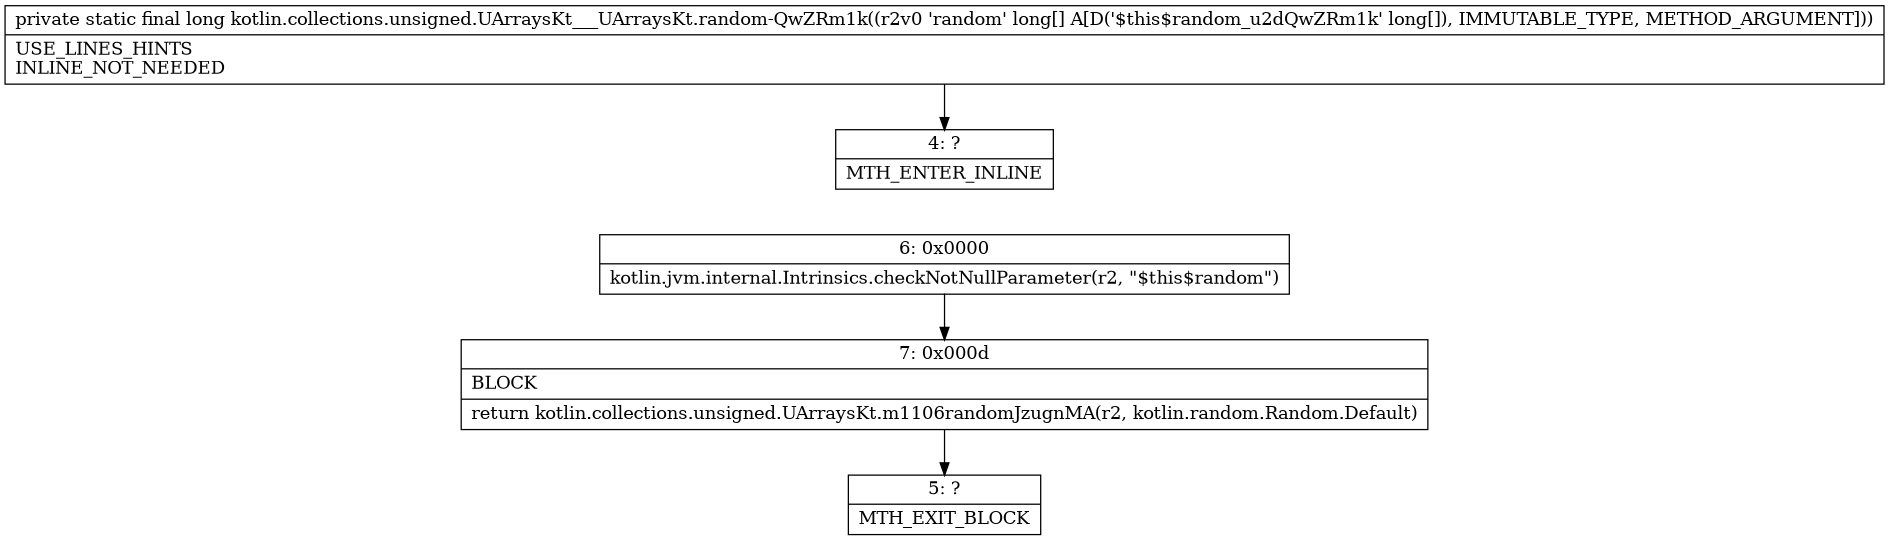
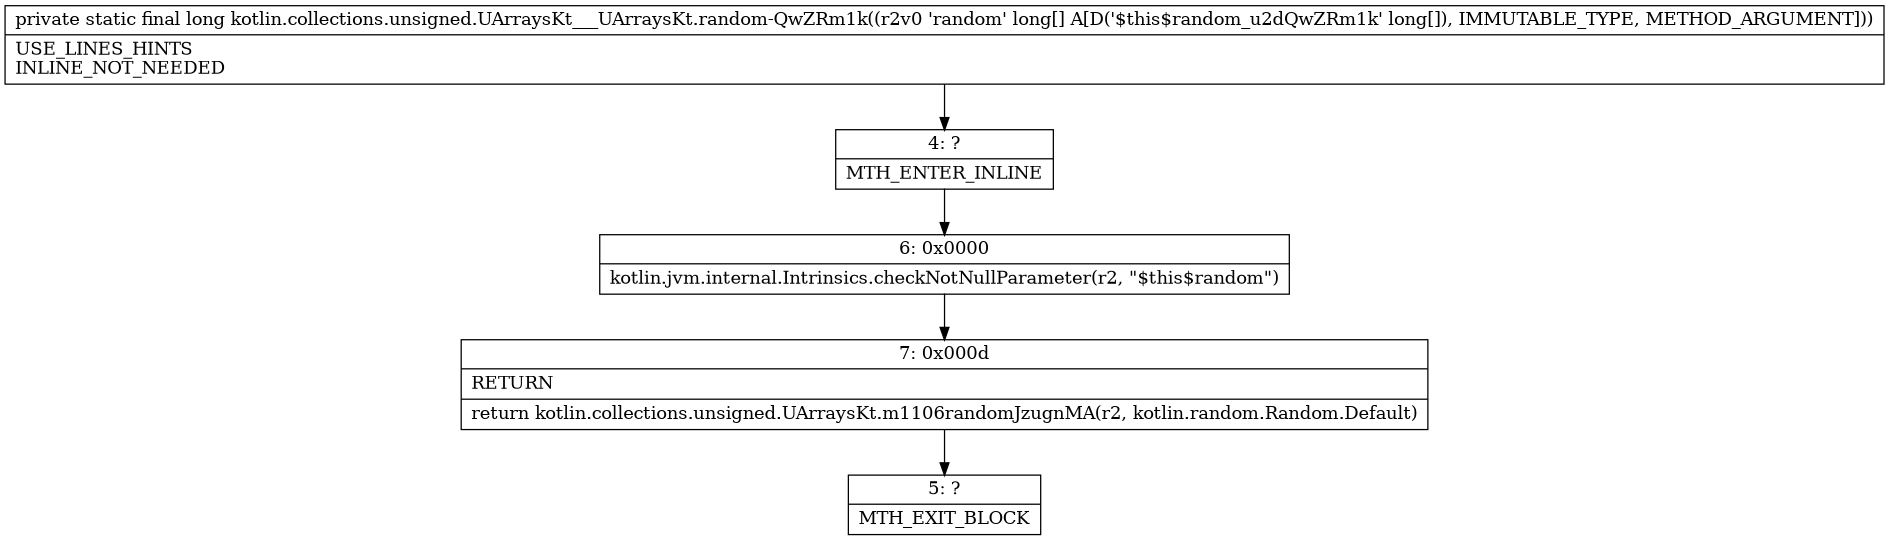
edge "4: ?" -> "6: 0x0000": added
node "7: 0x000d": text "BLOCK" -> "RETURN"
